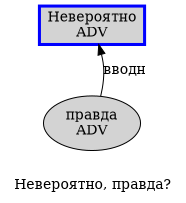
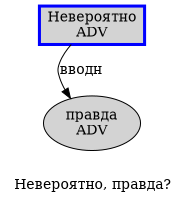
edge "правда ADV" -> "Невероятно ADV": reversed
